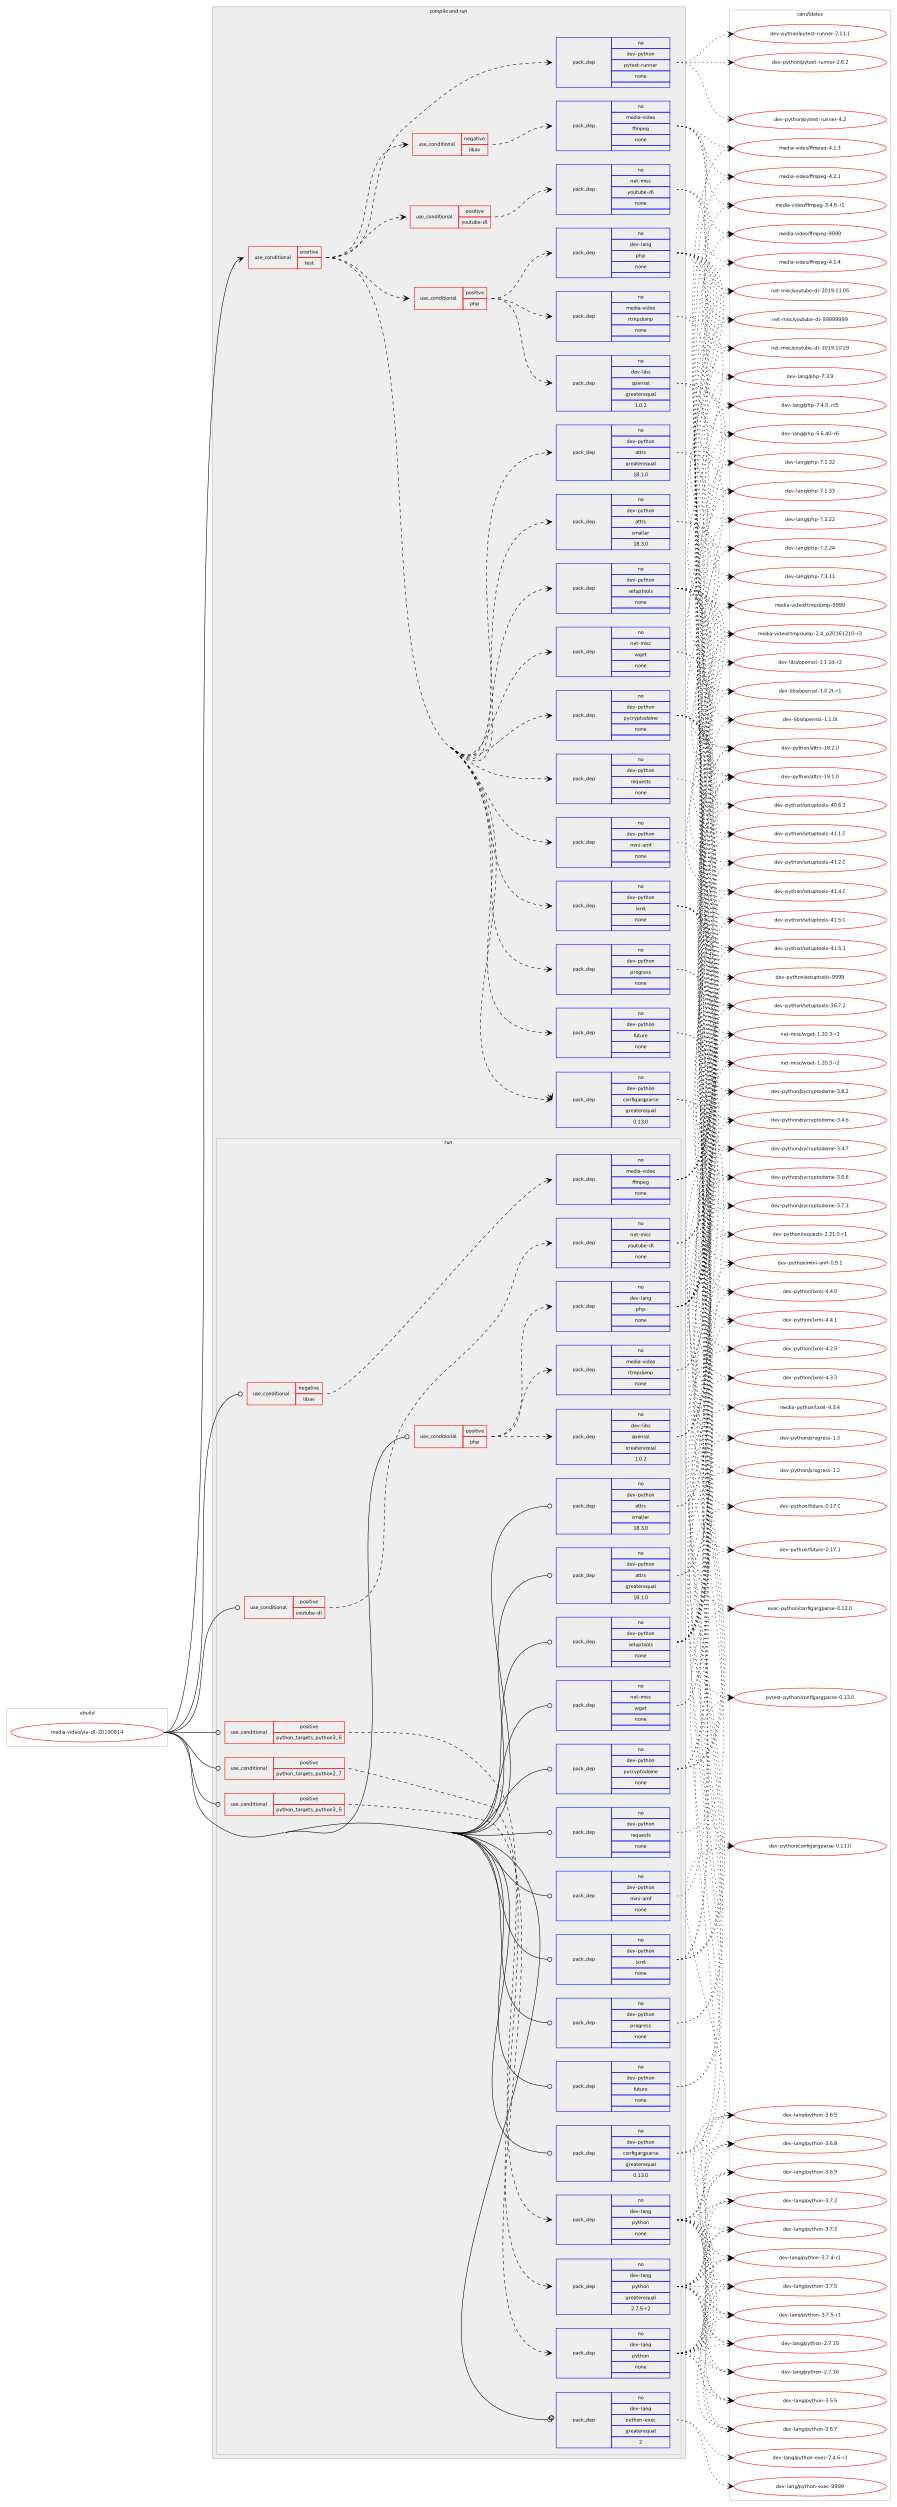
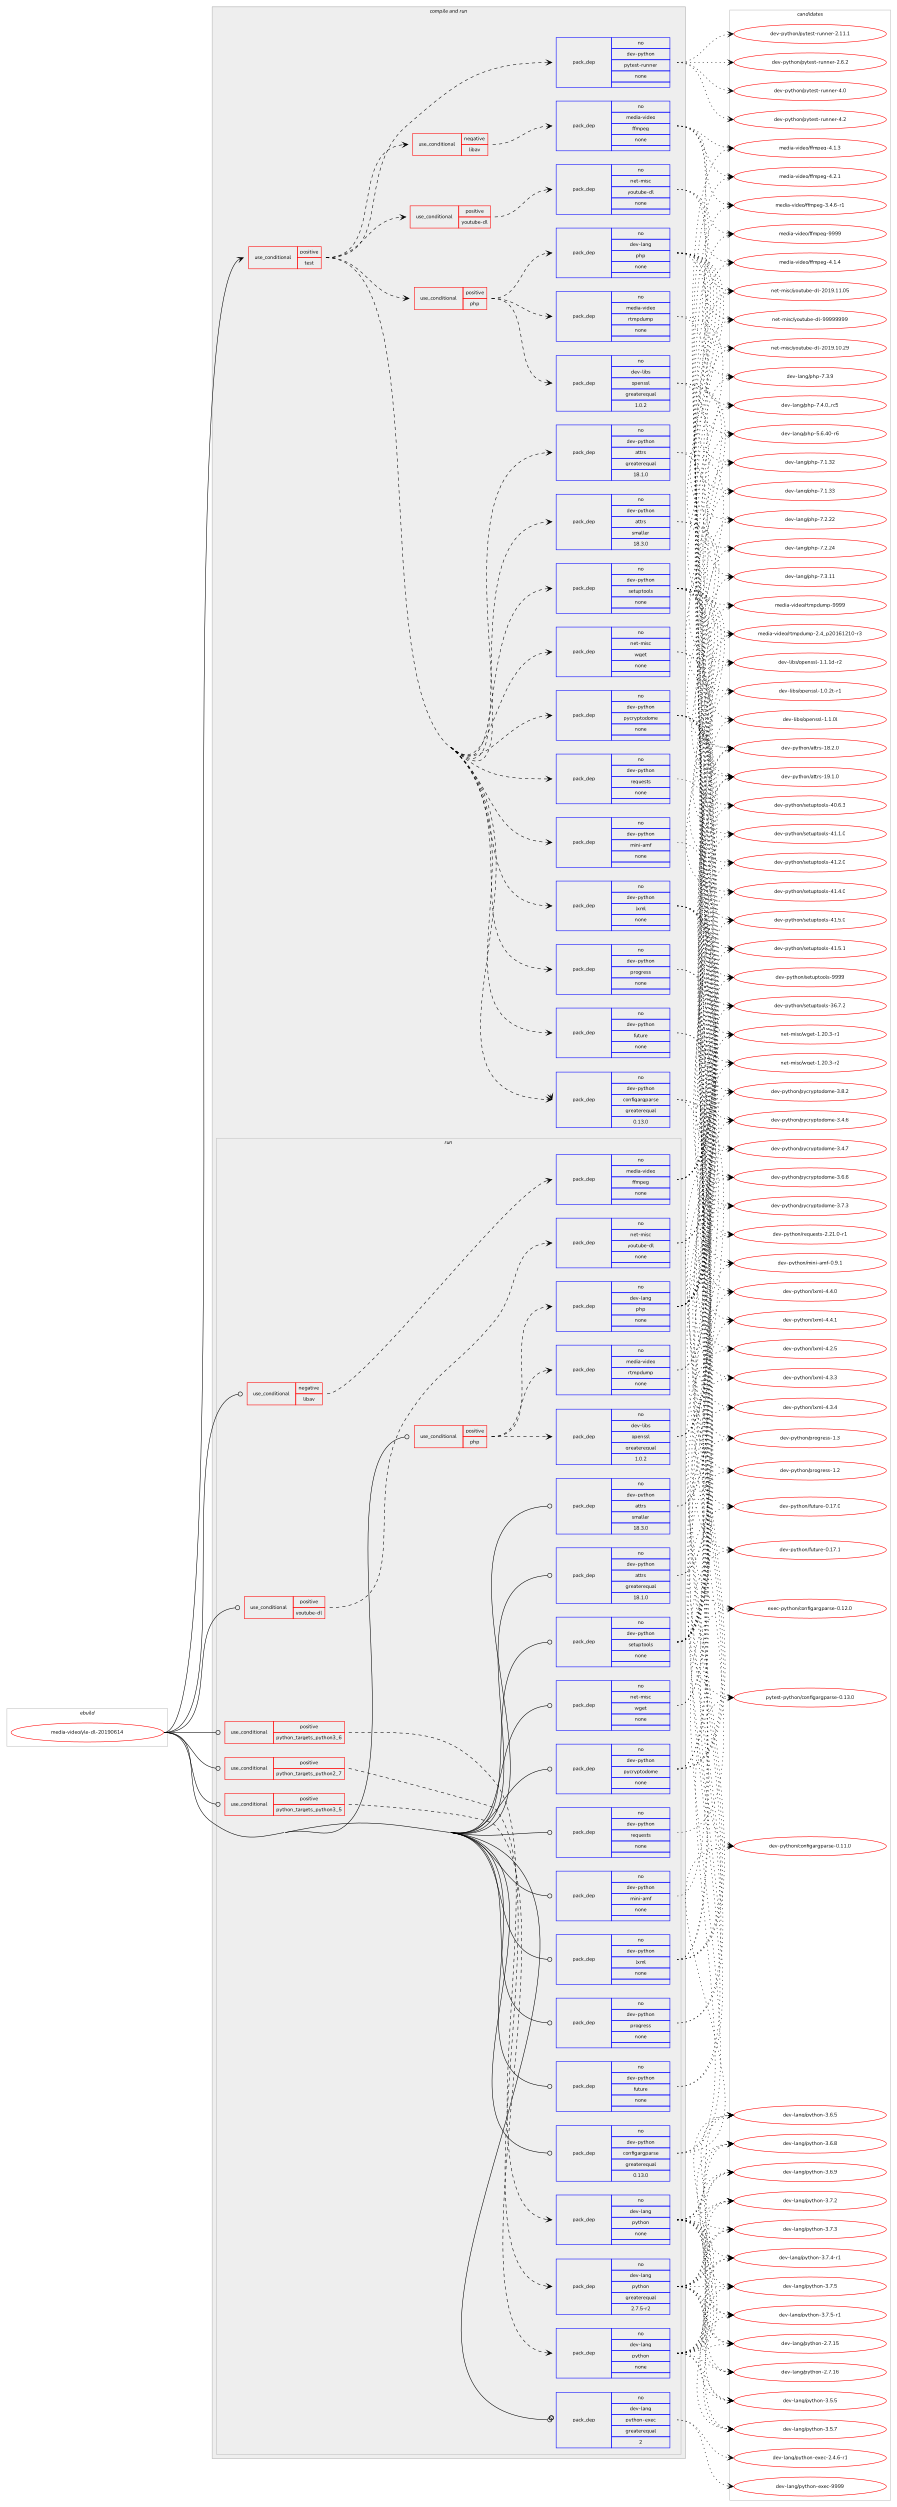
node "dev-python/pytest-runner-4.0": added
node "media-python/lxml-4.3.4": label "media-python/lxml-4.3.4" -> "dev-python/lxml-4.3.4"
